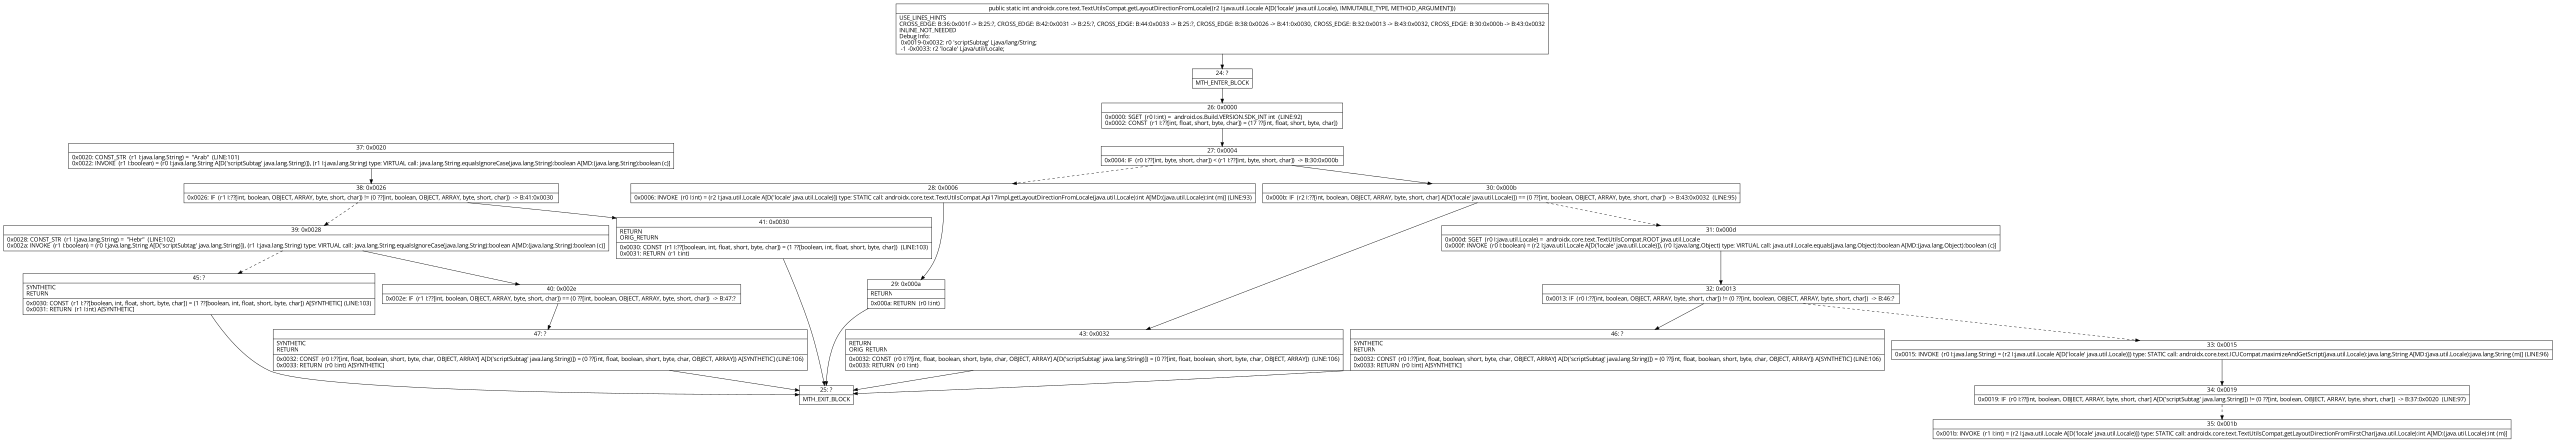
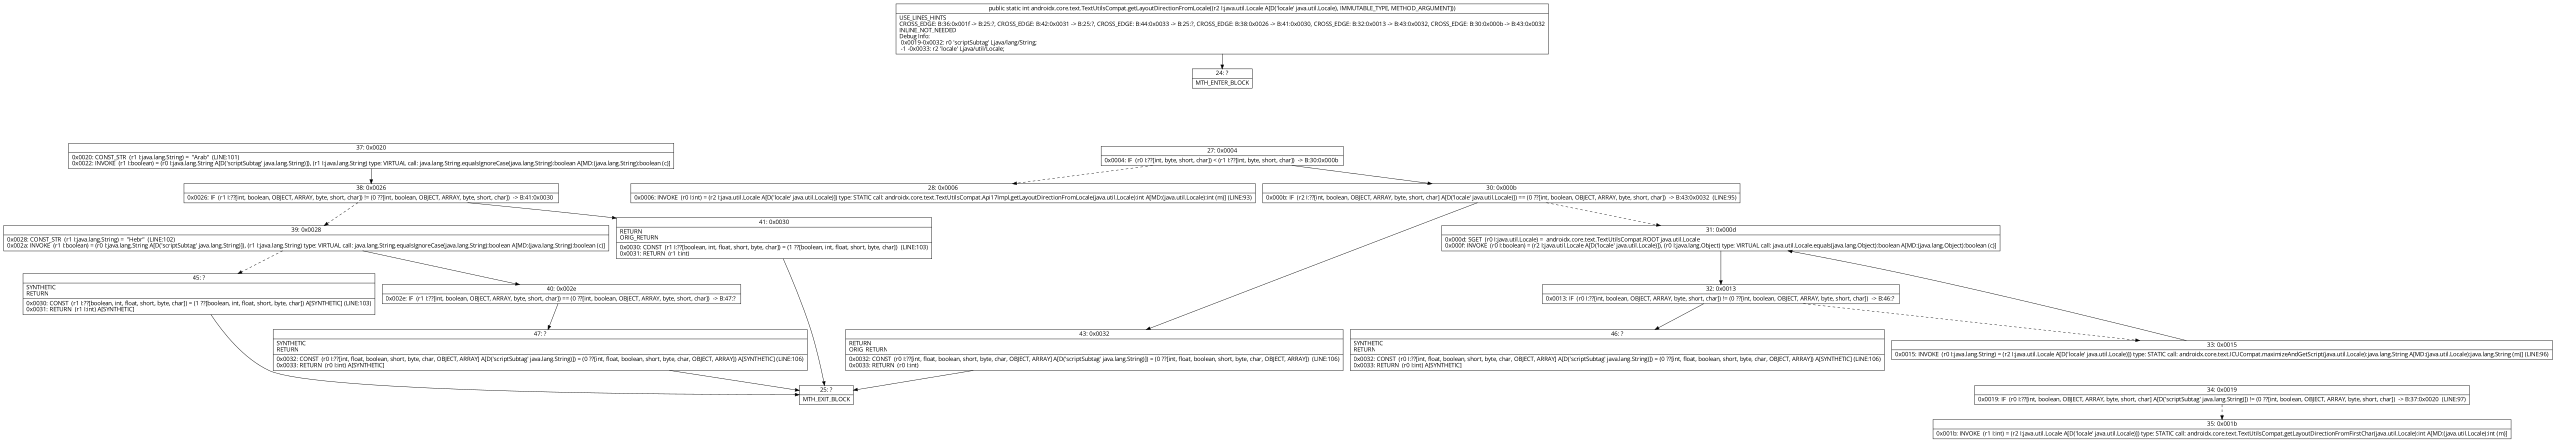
node "26: 0x0000": removed
node "29: 0x000a": removed
edge "33: 0x0015" -> "34: 0x0019": now "33: 0x0015" -> "31: 0x000d"
edge "46: ?" -> "25: ?": removed
